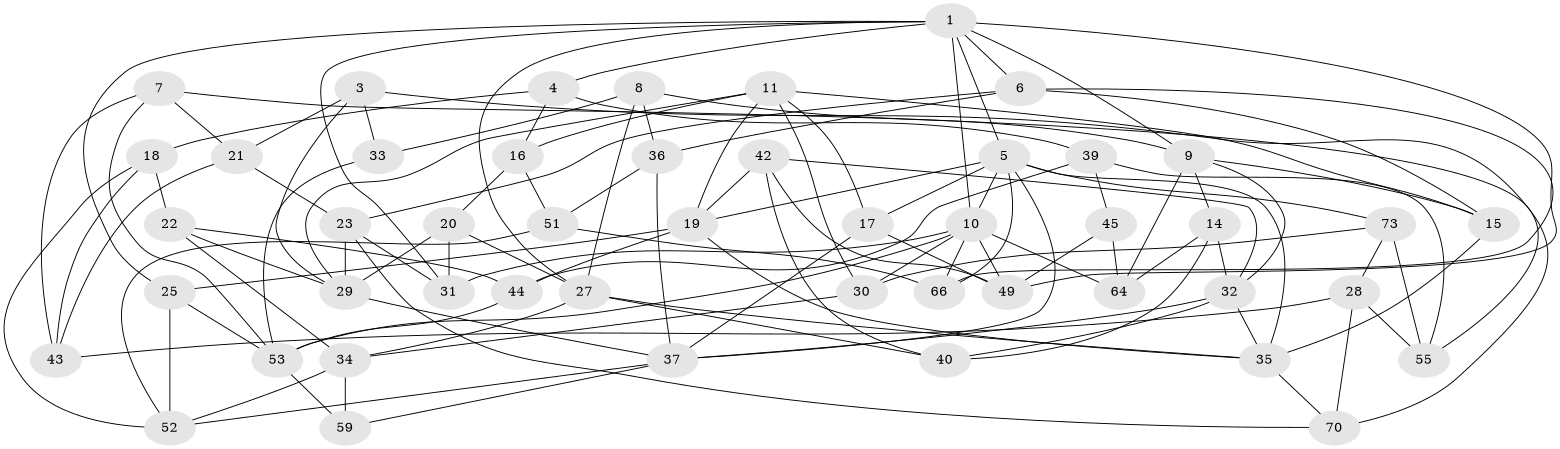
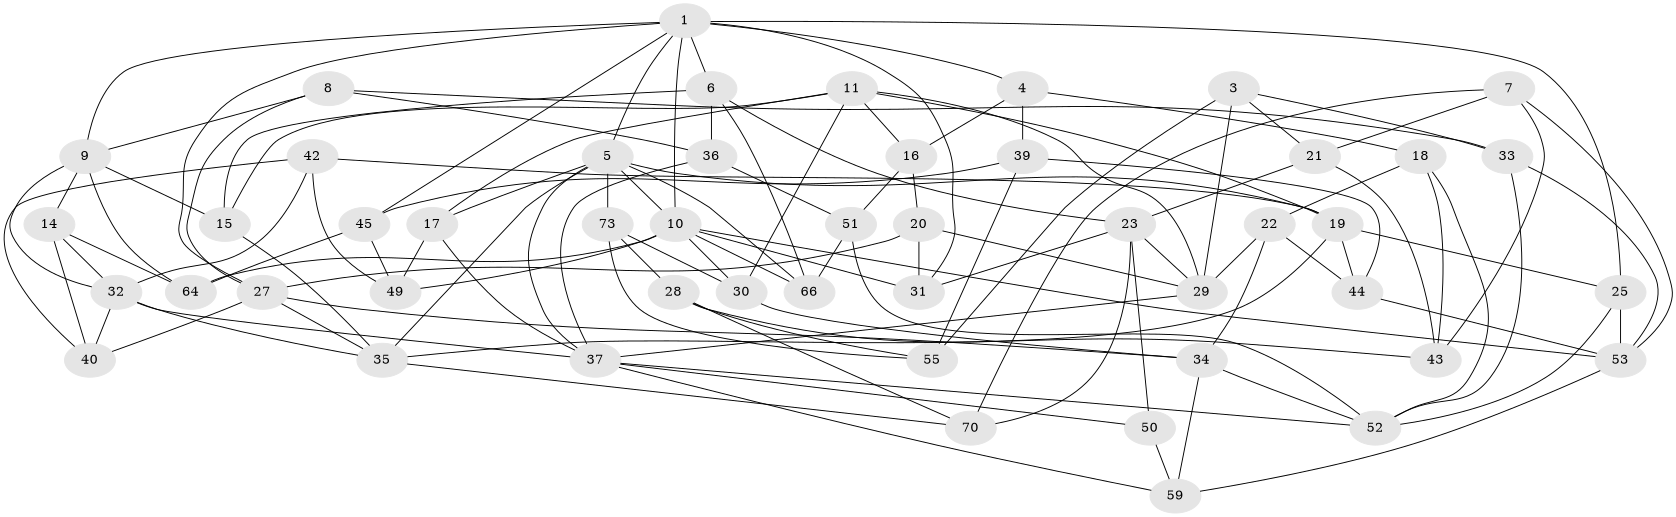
edge "1" -- "49": now "1" -- "45"
edge "33" -- "52": added
node "50": added
